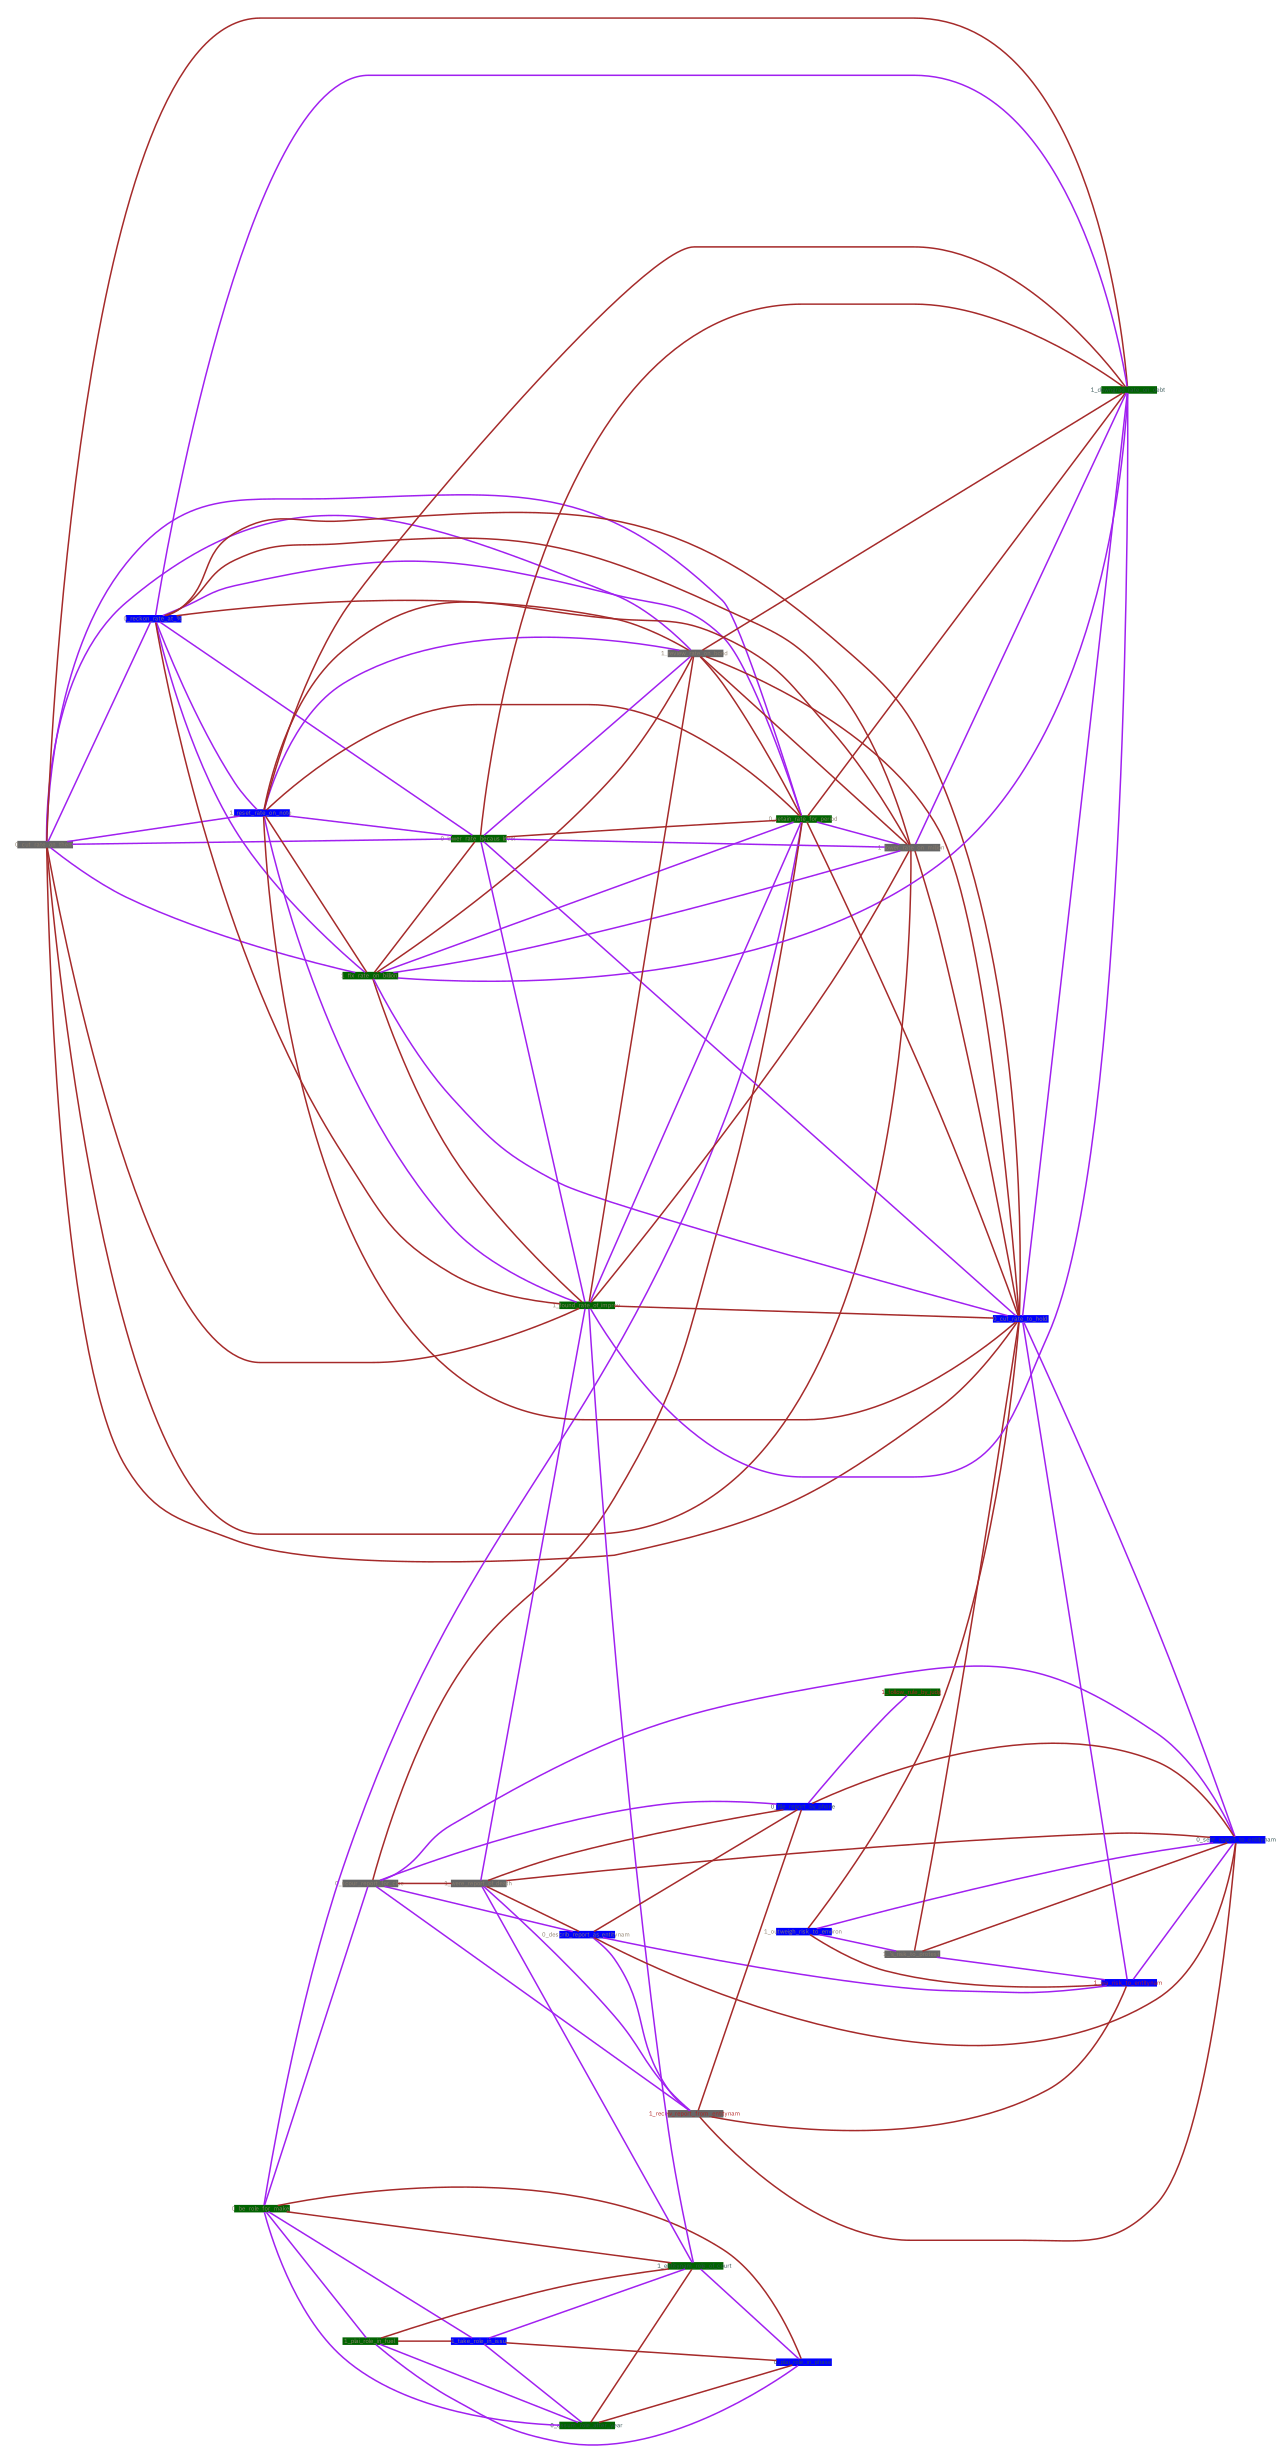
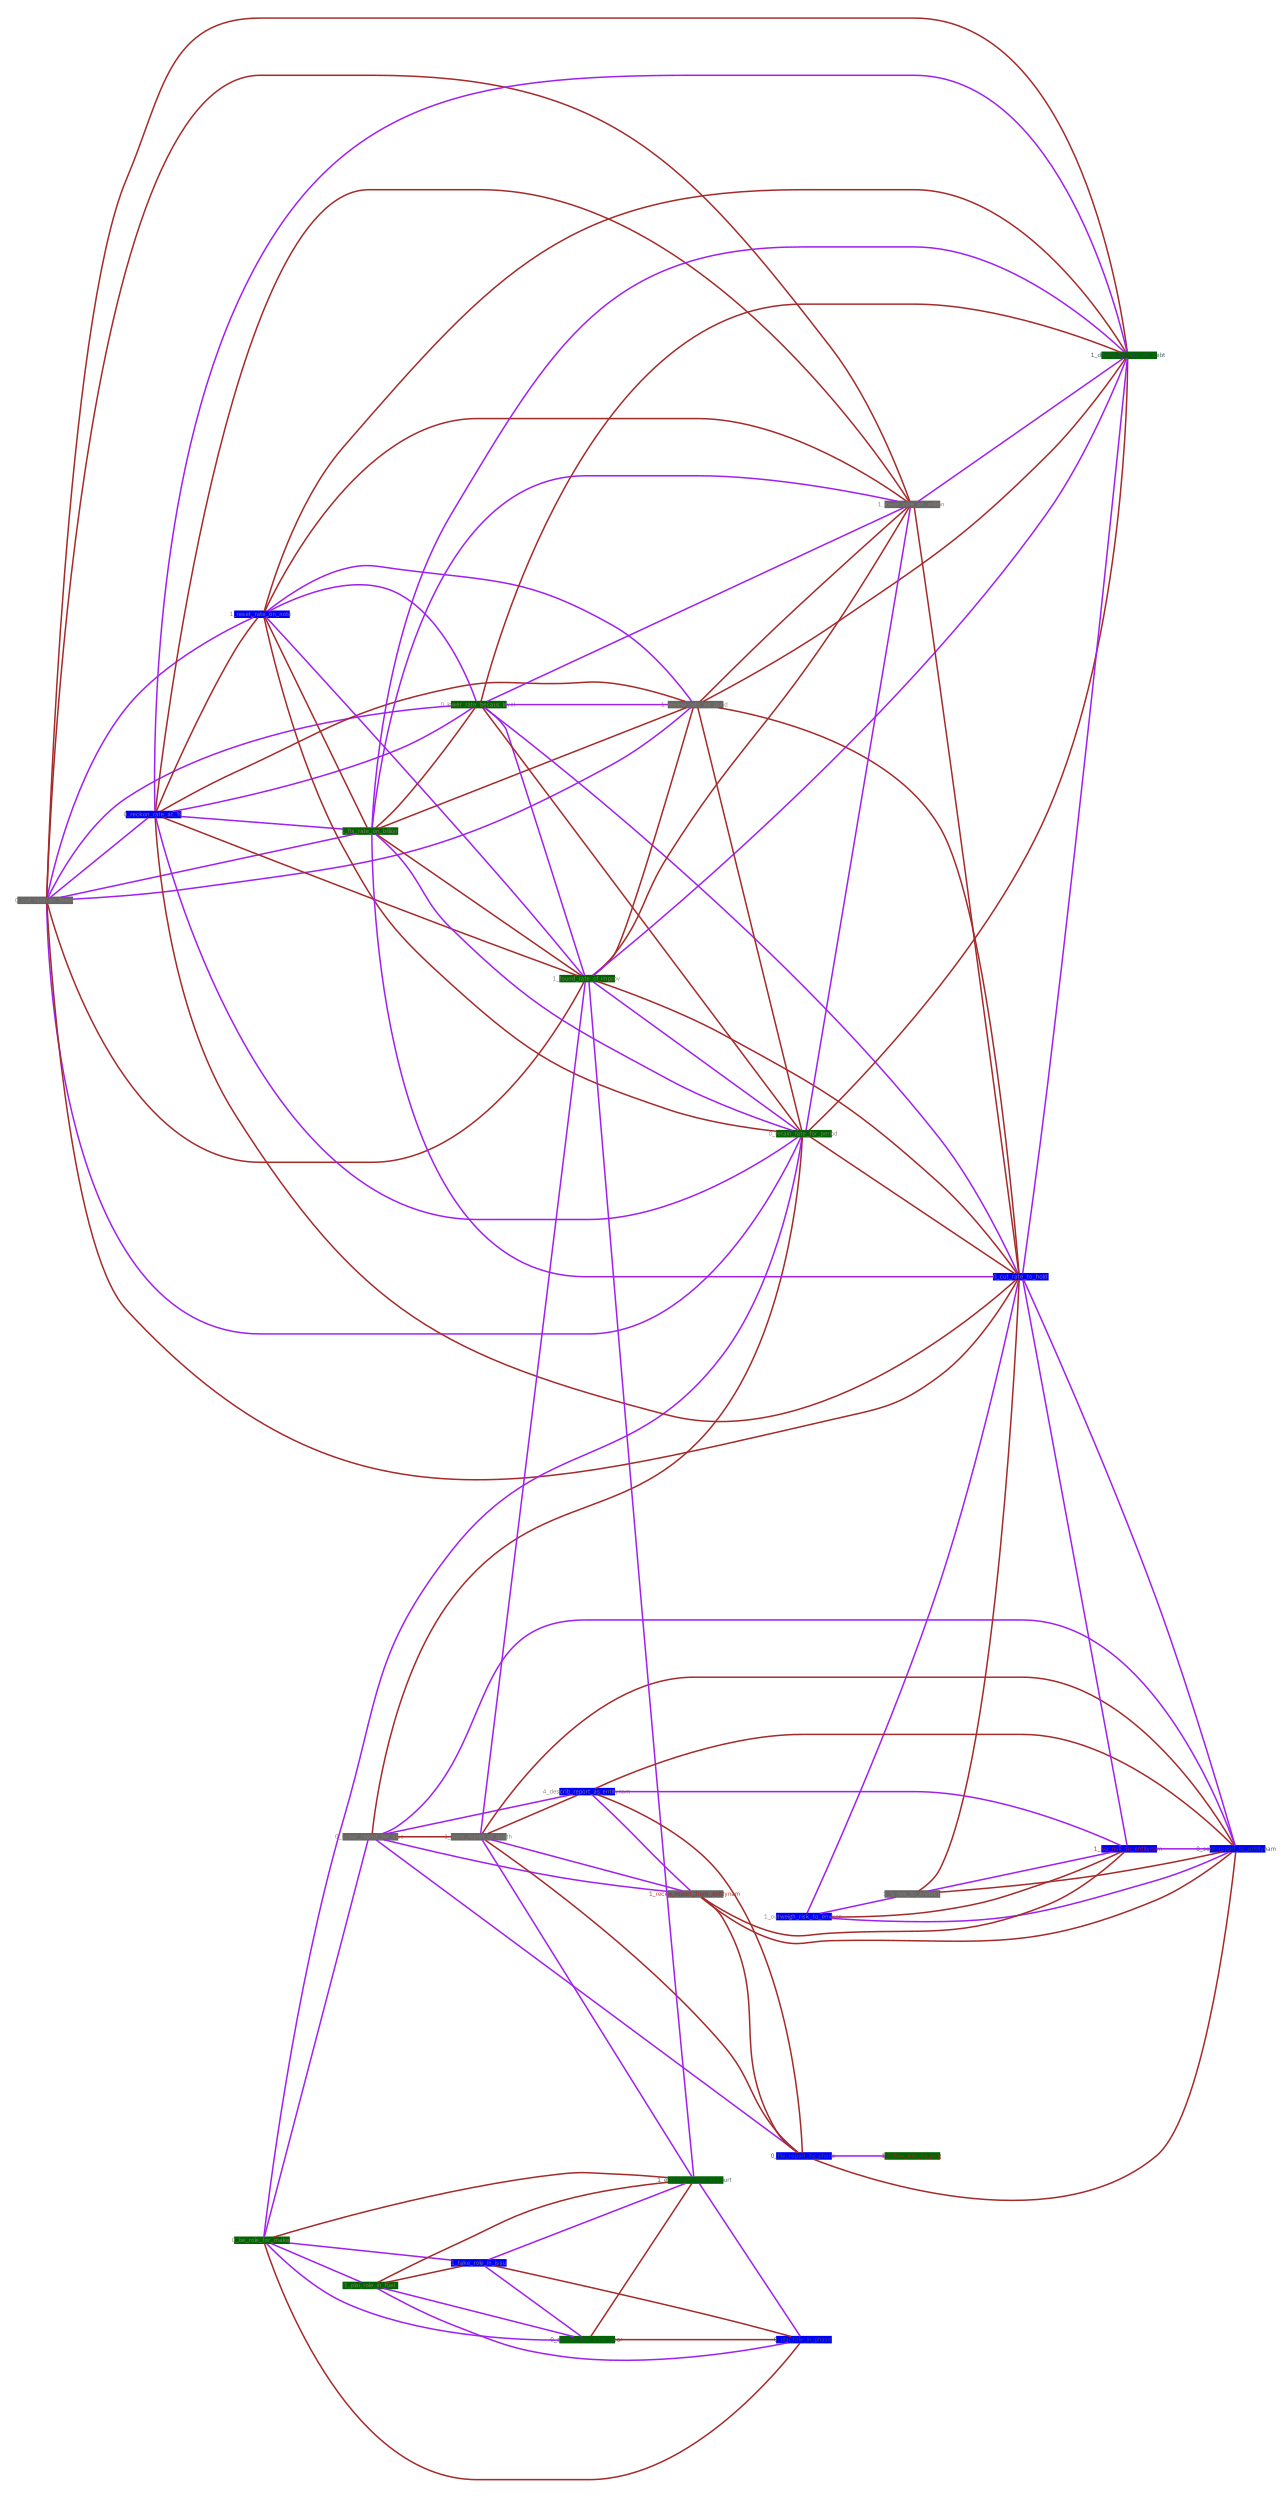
edge "0_reckon_rate_at_%" -- "1_reset_rate_on_note": color purple -> brown
edge "1_reset_rate_on_note" -- "0_cut_rate_to_hold": removed
edge "0_cut_rate_to_hold" -- "1_outweigh_risk_to_environ": color brown -> purple
node "0_describ_report_as_entitynam": label "0_describ_report_as_entitynam" -> "4_describ_report_as_entitynam"
